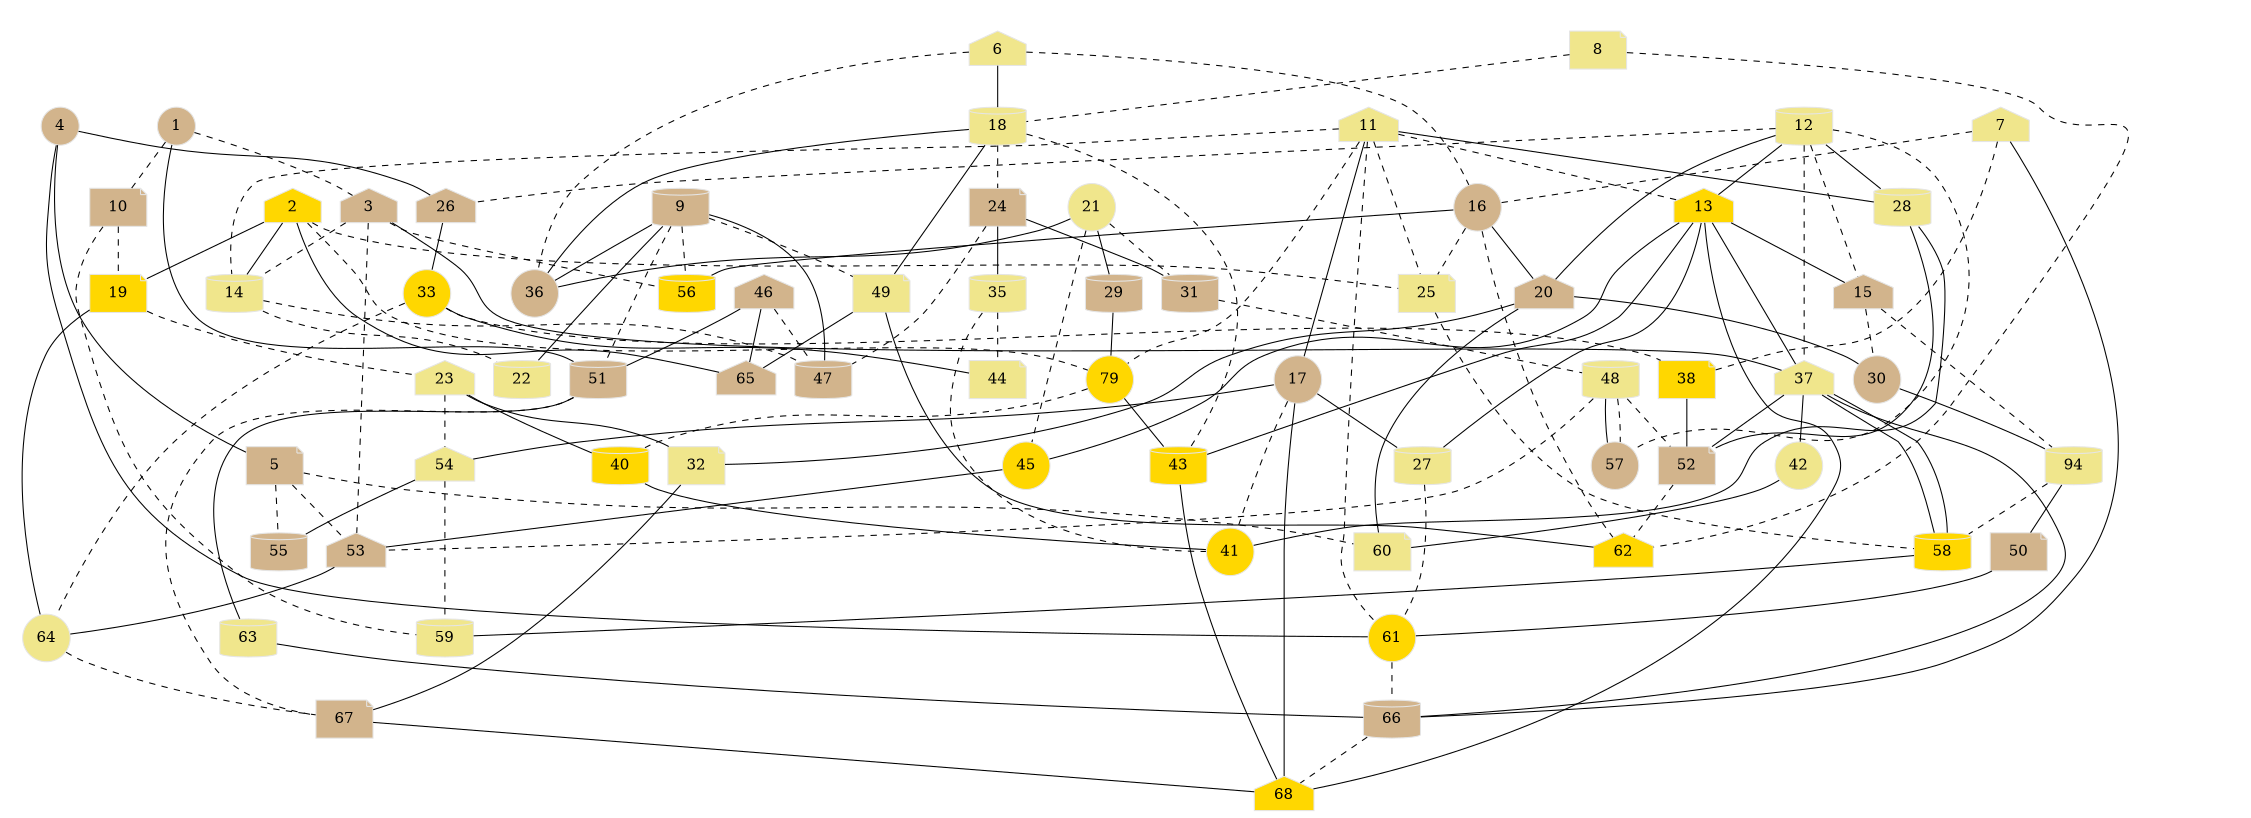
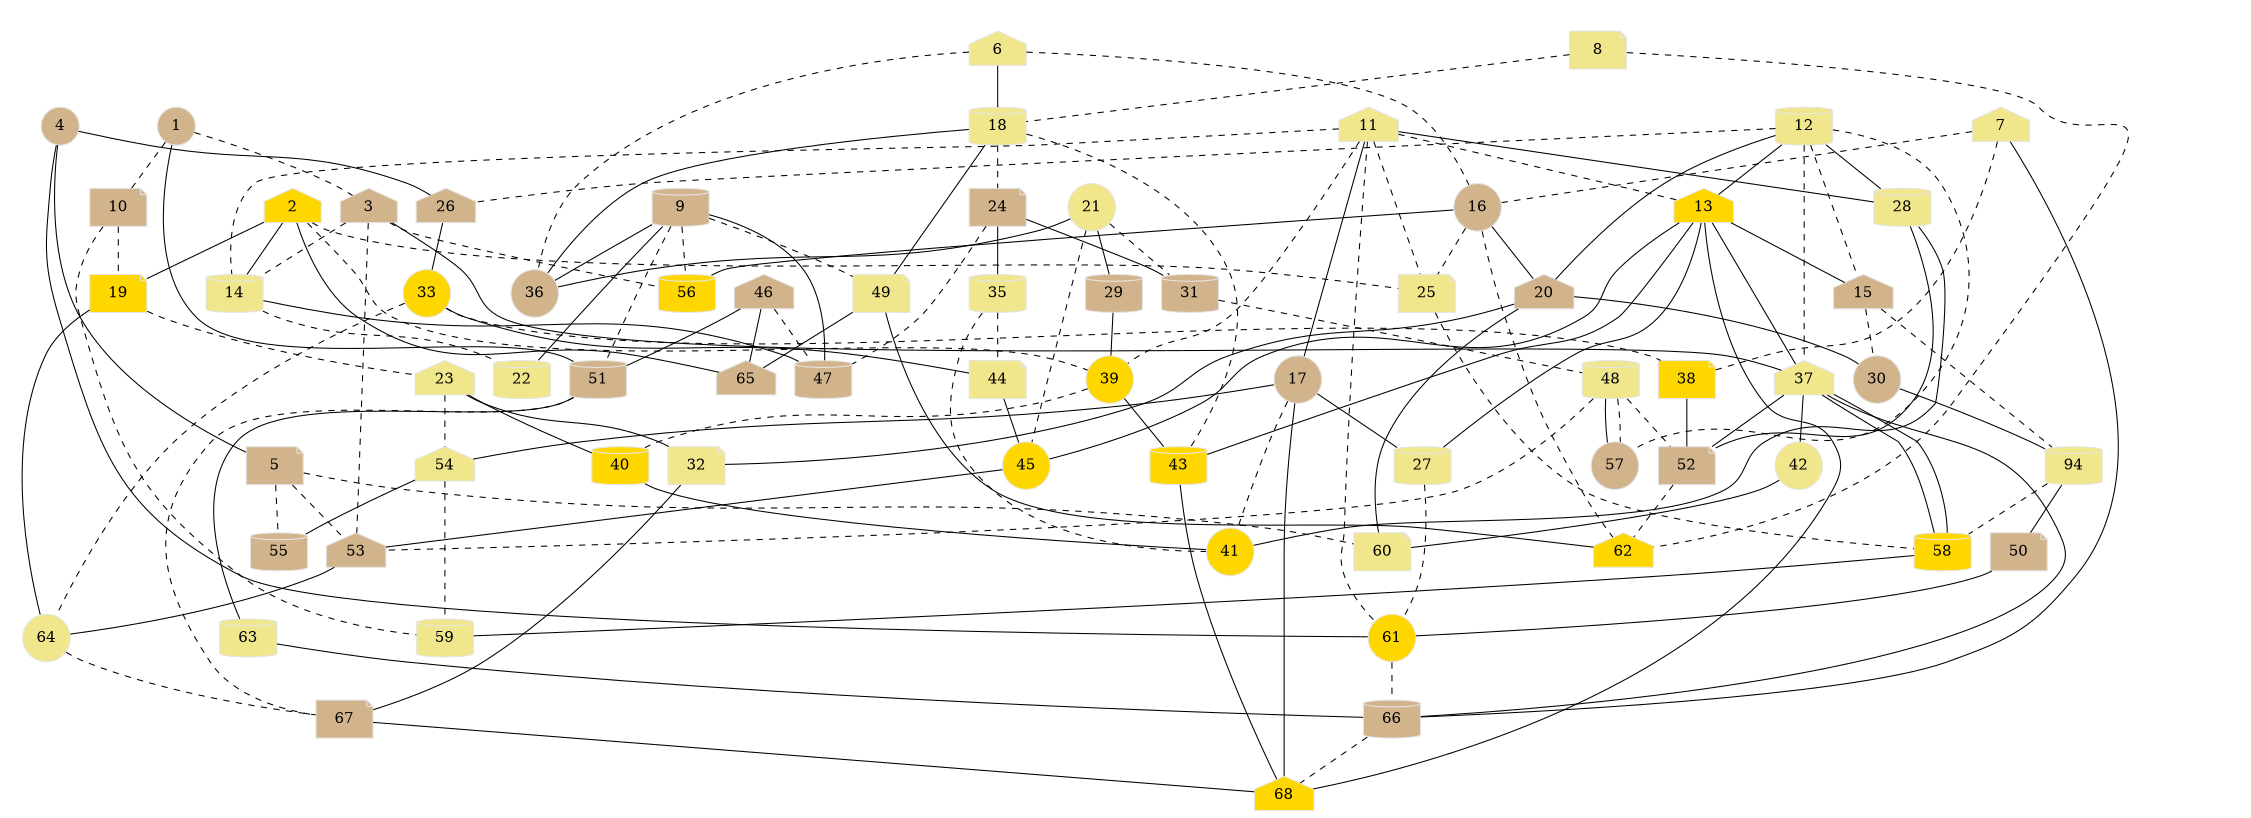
edge "14" -- "47": style dashed -> solid
node "79": label "79" -> "39"
edge "44" -- "45": added
